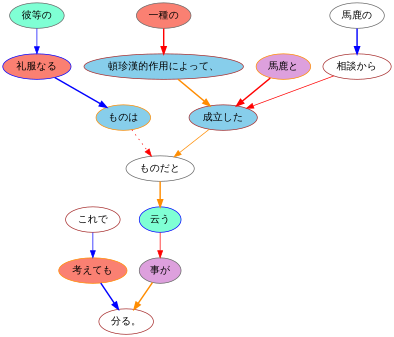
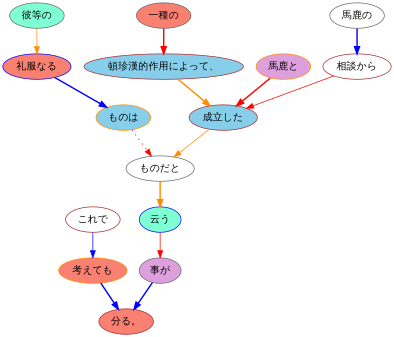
edge "彼等の" -> "礼服なる": color blue -> darkorange
edge "事が" -> "分る。": color darkorange -> blue
node "分る。": fillcolor white -> salmon
